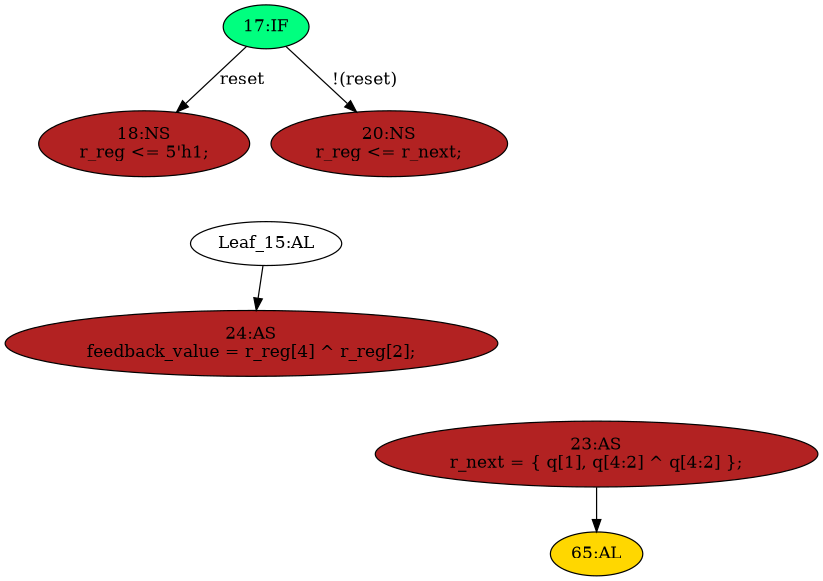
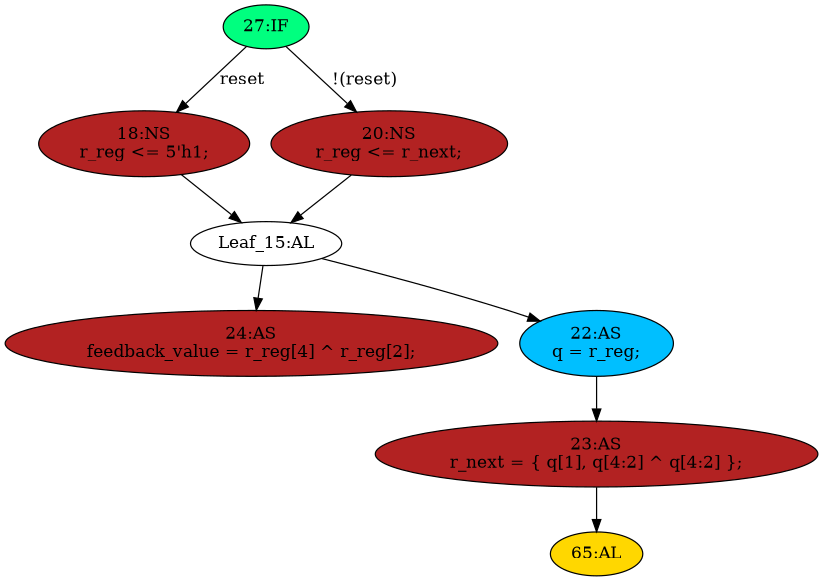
node "17:IF": label "17:IF" -> "27:IF"
edge "18:NS r_reg <= 5'h1;" -> "Leaf_15:AL": added
edge "20:NS r_reg <= r_next;" -> "Leaf_15:AL": added
node "22:AS q = r_reg;": added
